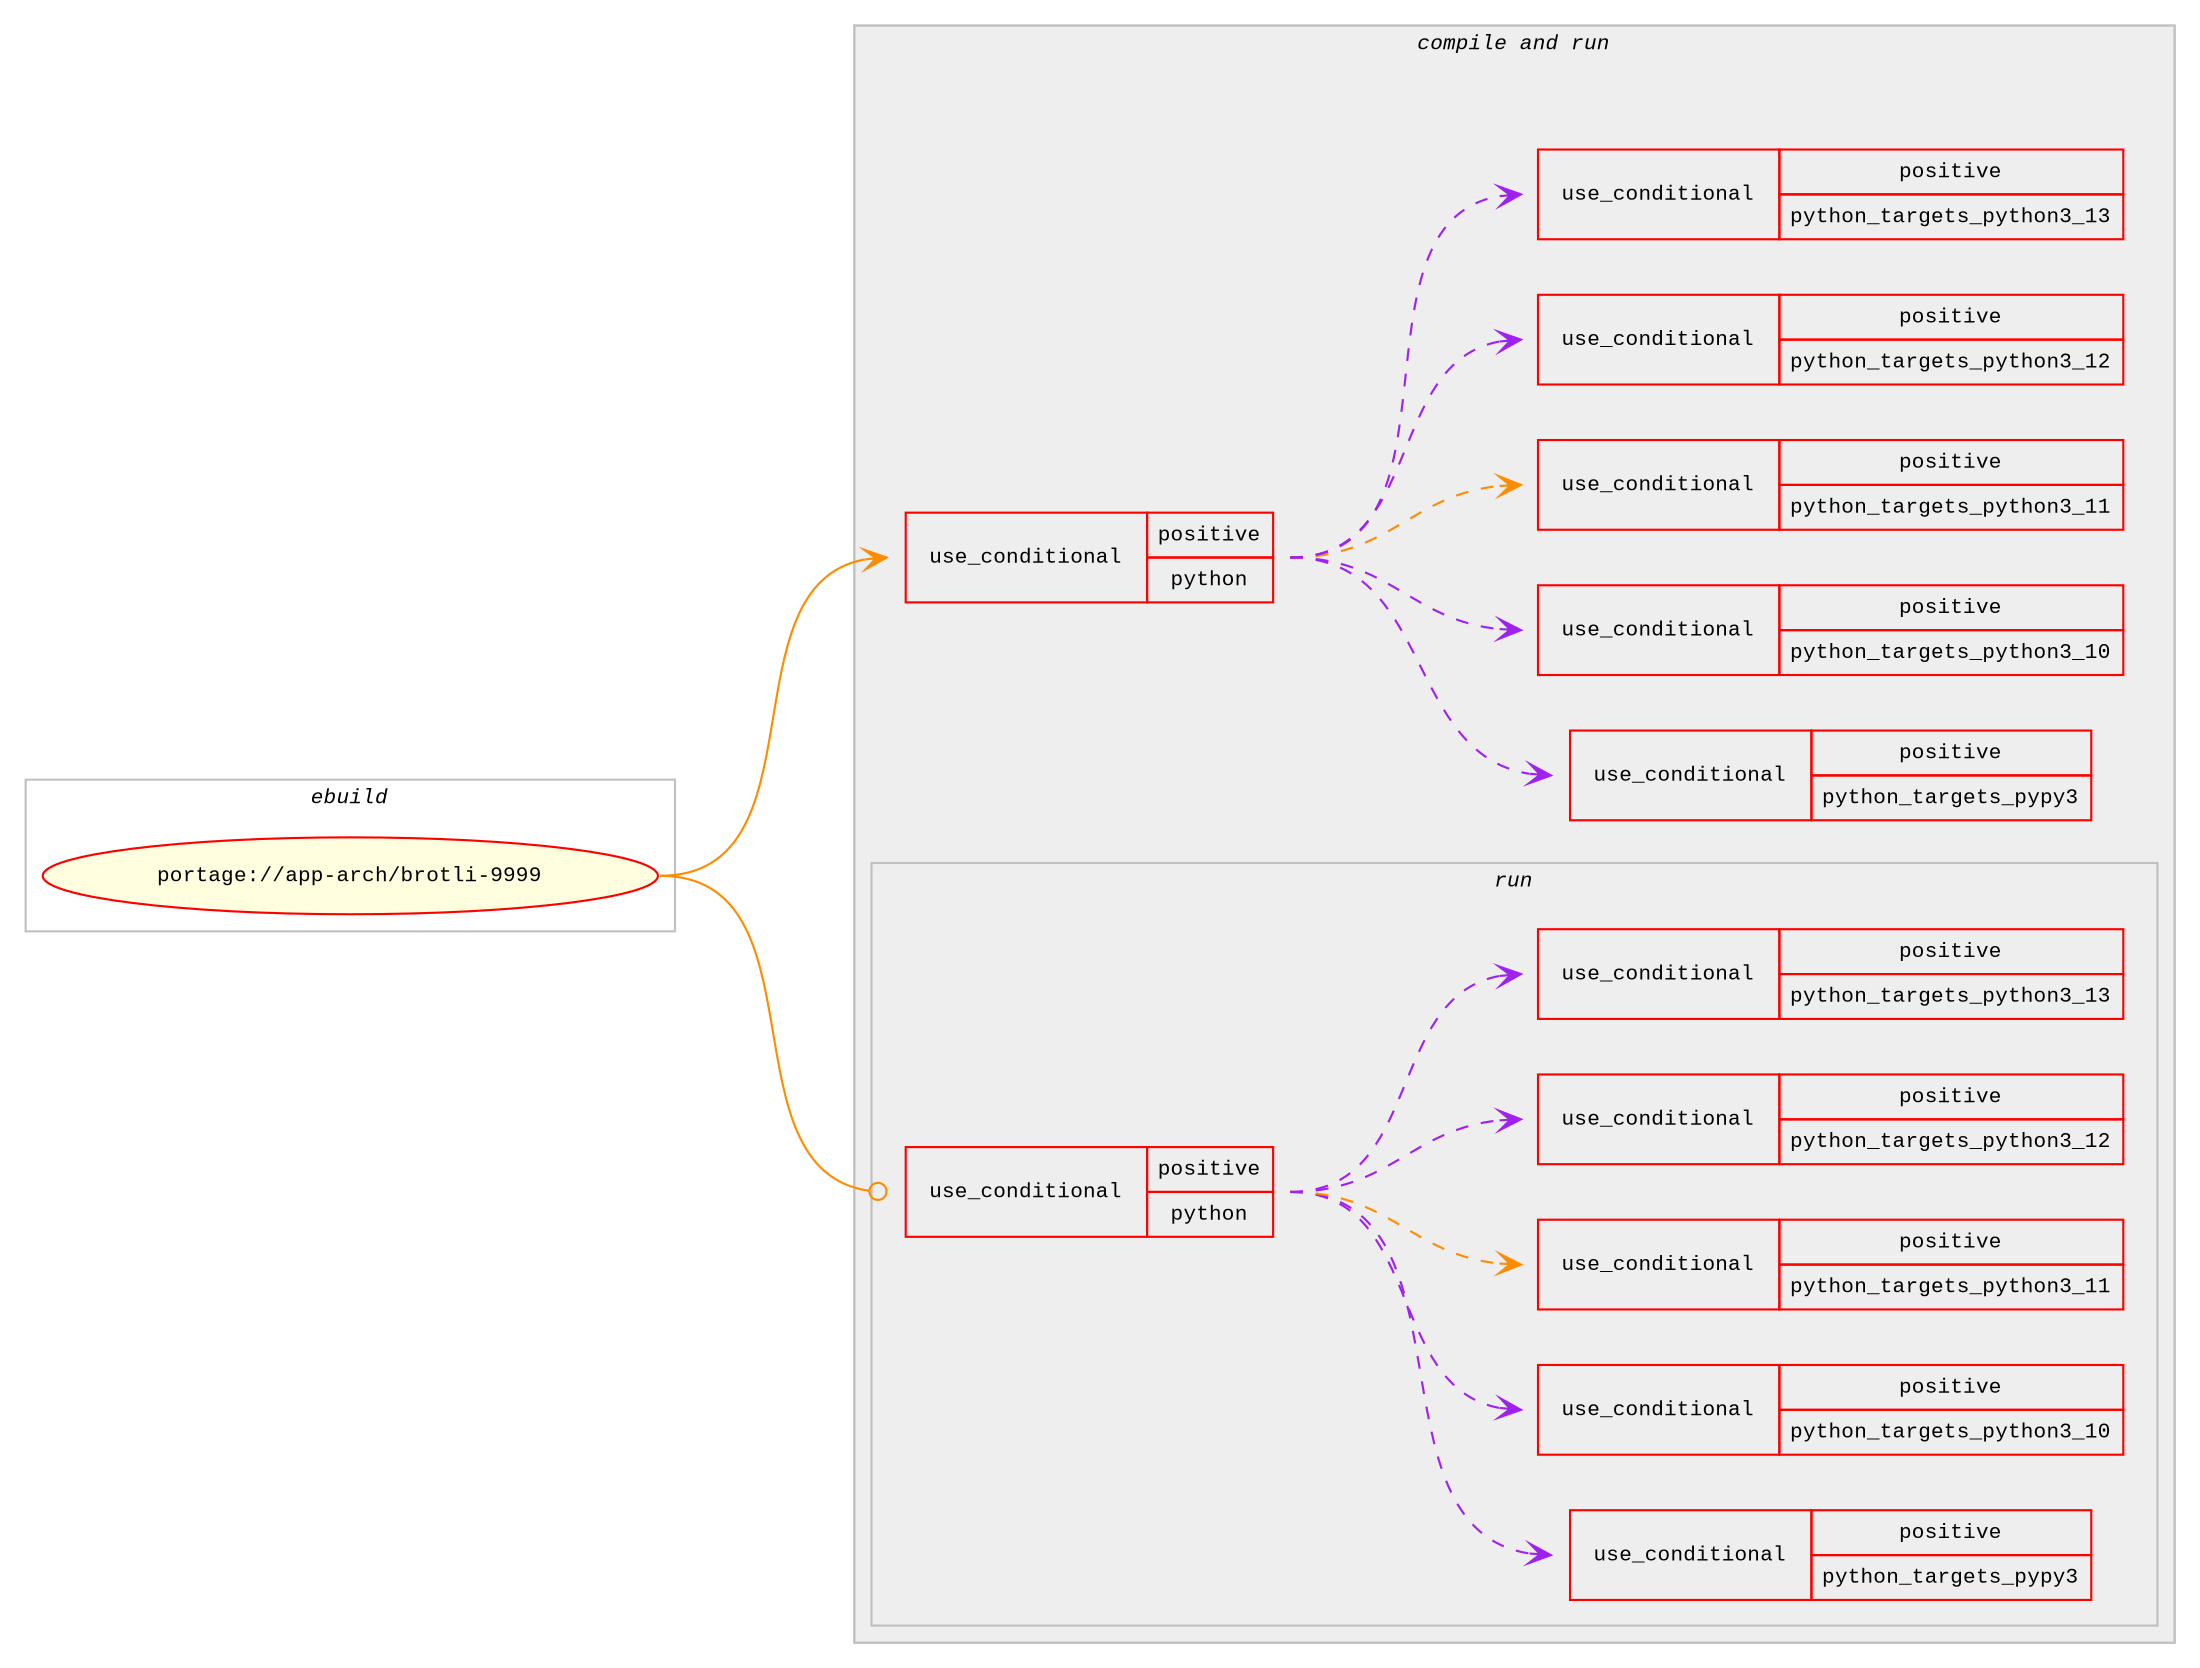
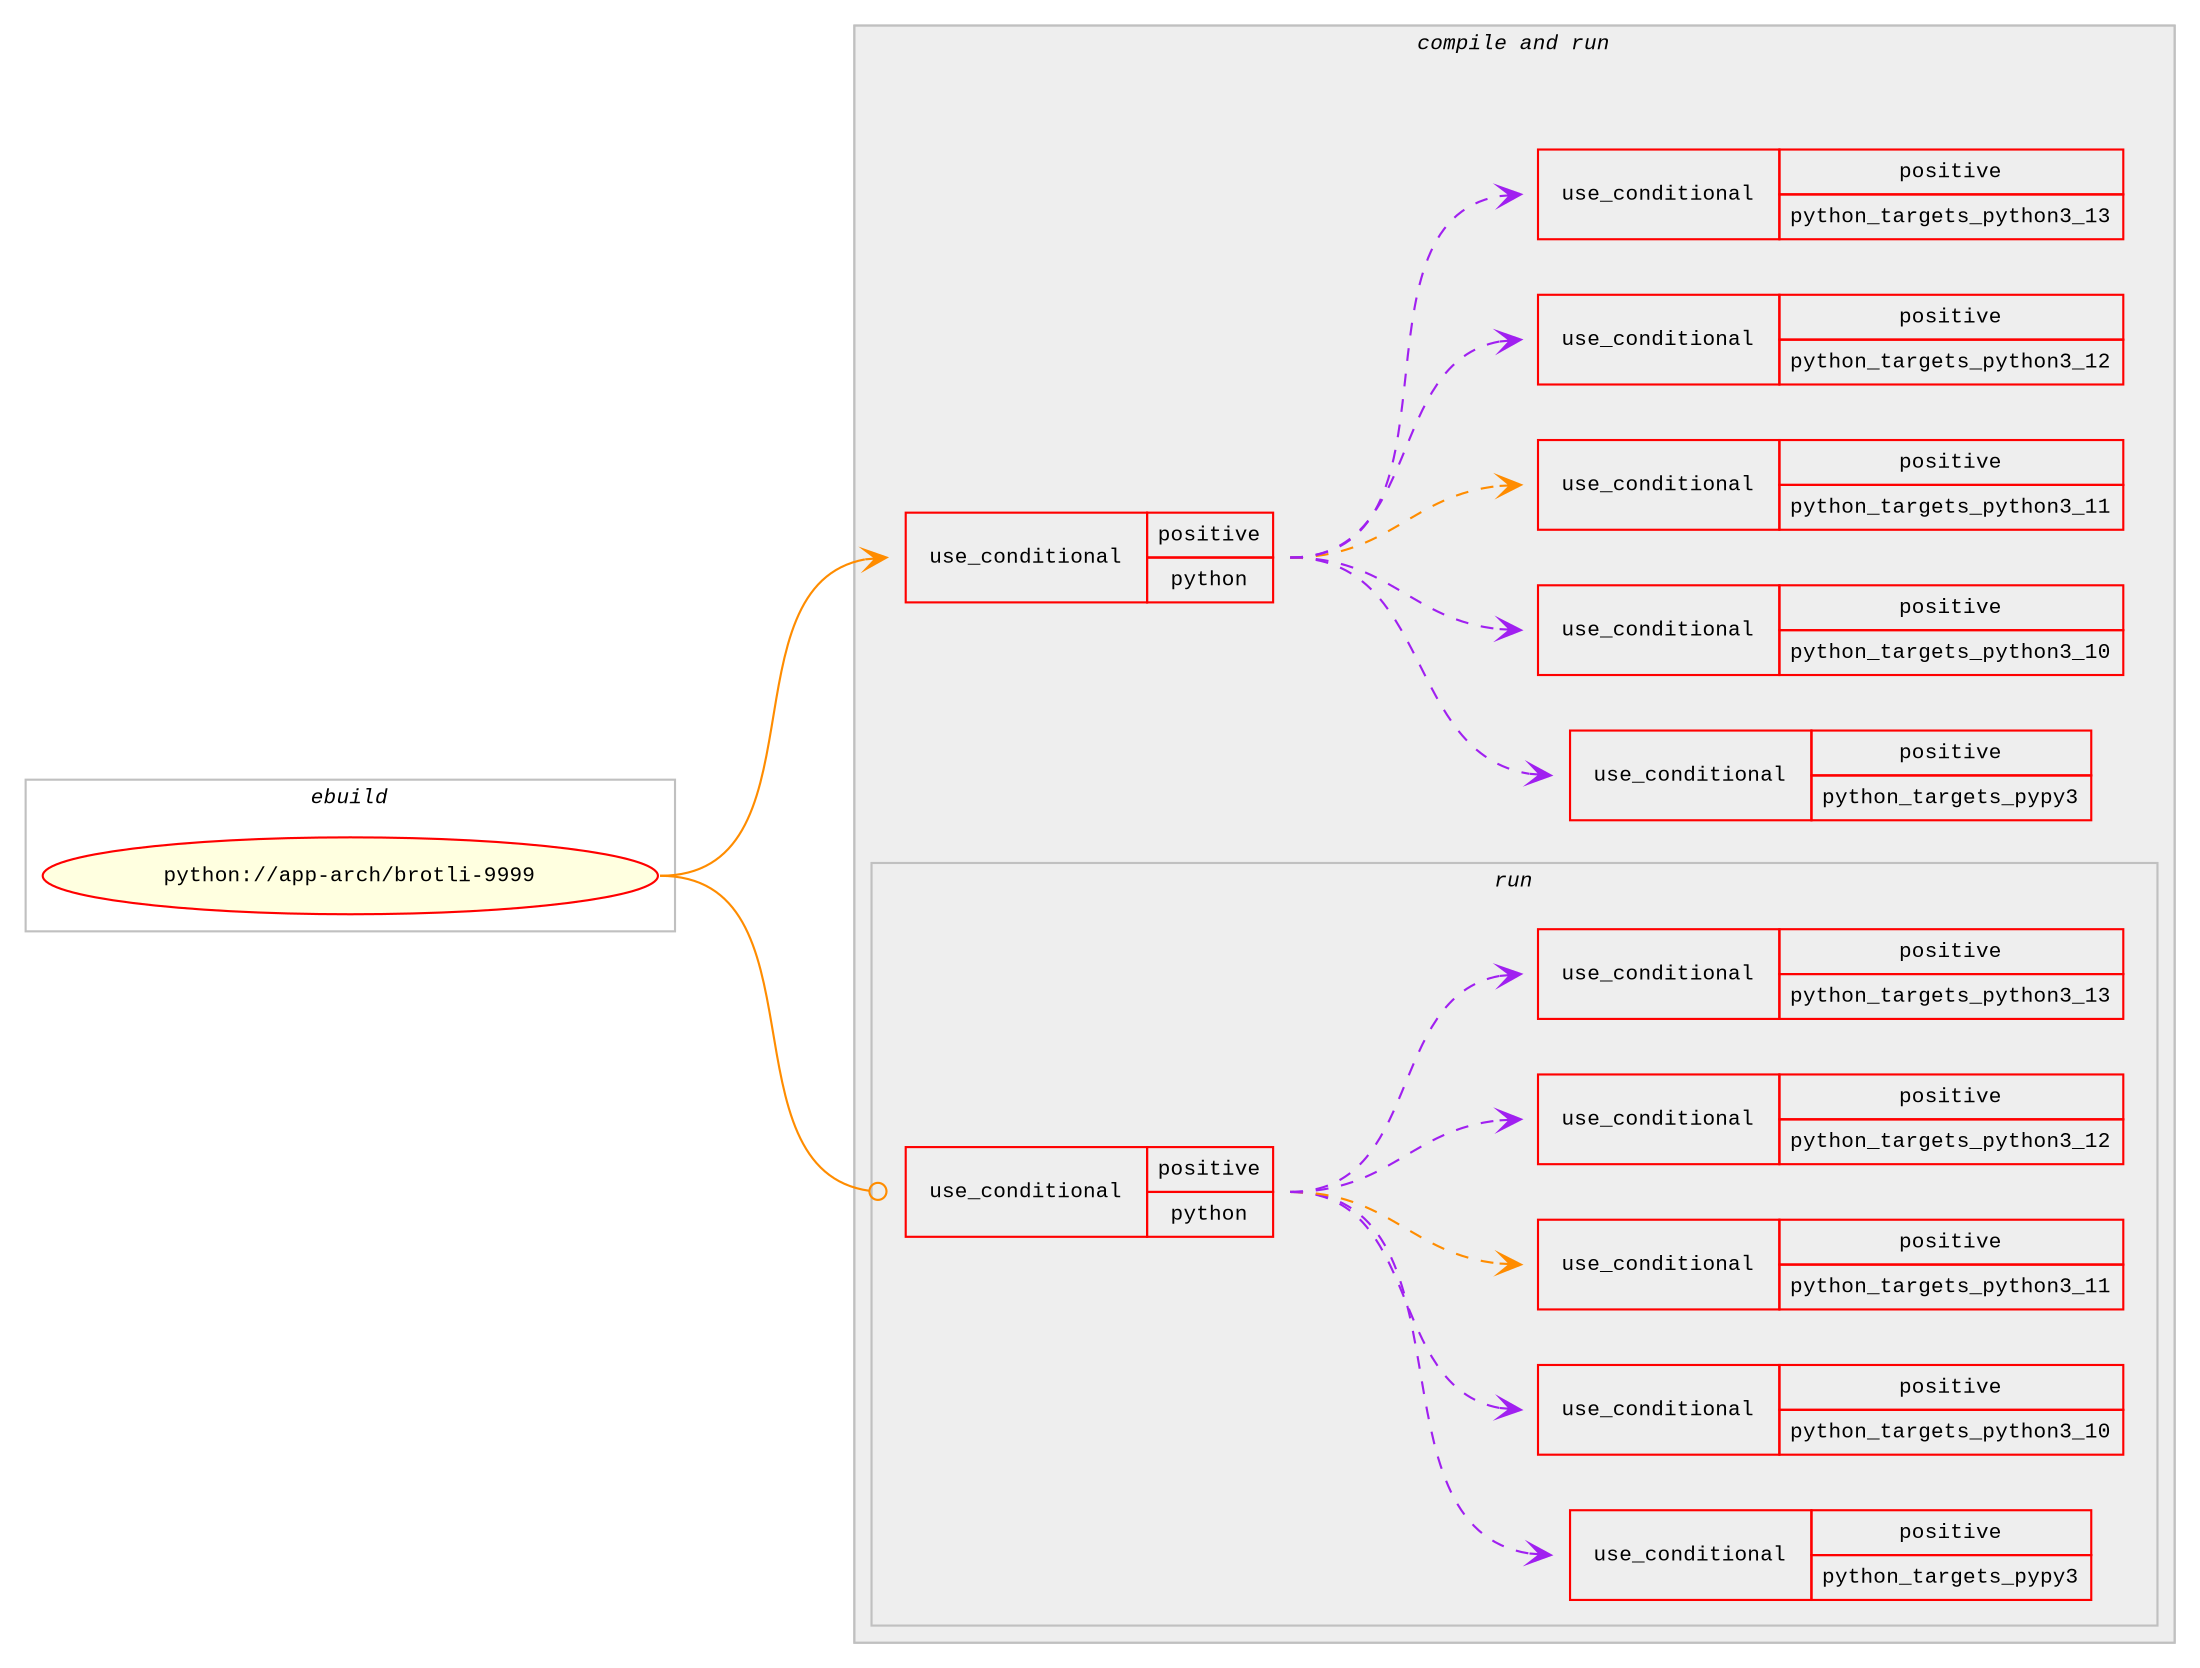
node "portage://app-arch/brotli-9999": label "portage://app-arch/brotli-9999" -> "python://app-arch/brotli-9999"
